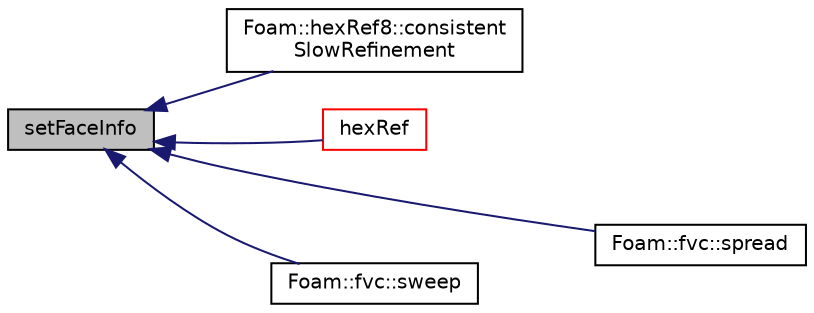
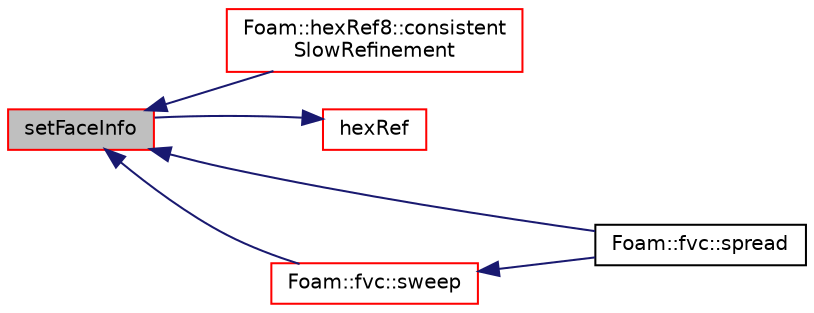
node "Foam::hexRef8::consistent SlowRefinement": color black -> red
node "setFaceInfo": color black -> red
edge "hexRef" -> "setFaceInfo": reversed
edge "Foam::fvc::spread" -> "Foam::fvc::sweep": added
node "Foam::fvc::sweep": color black -> red
